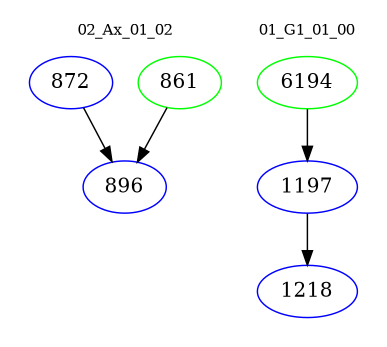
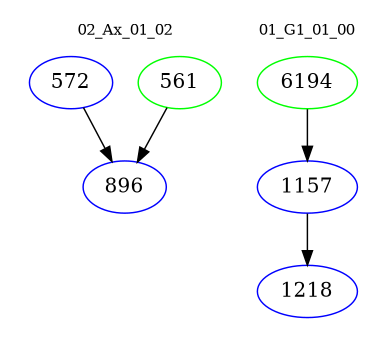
node "872": label "872" -> "572"
node "861": label "861" -> "561"
node "1197": label "1197" -> "1157"
